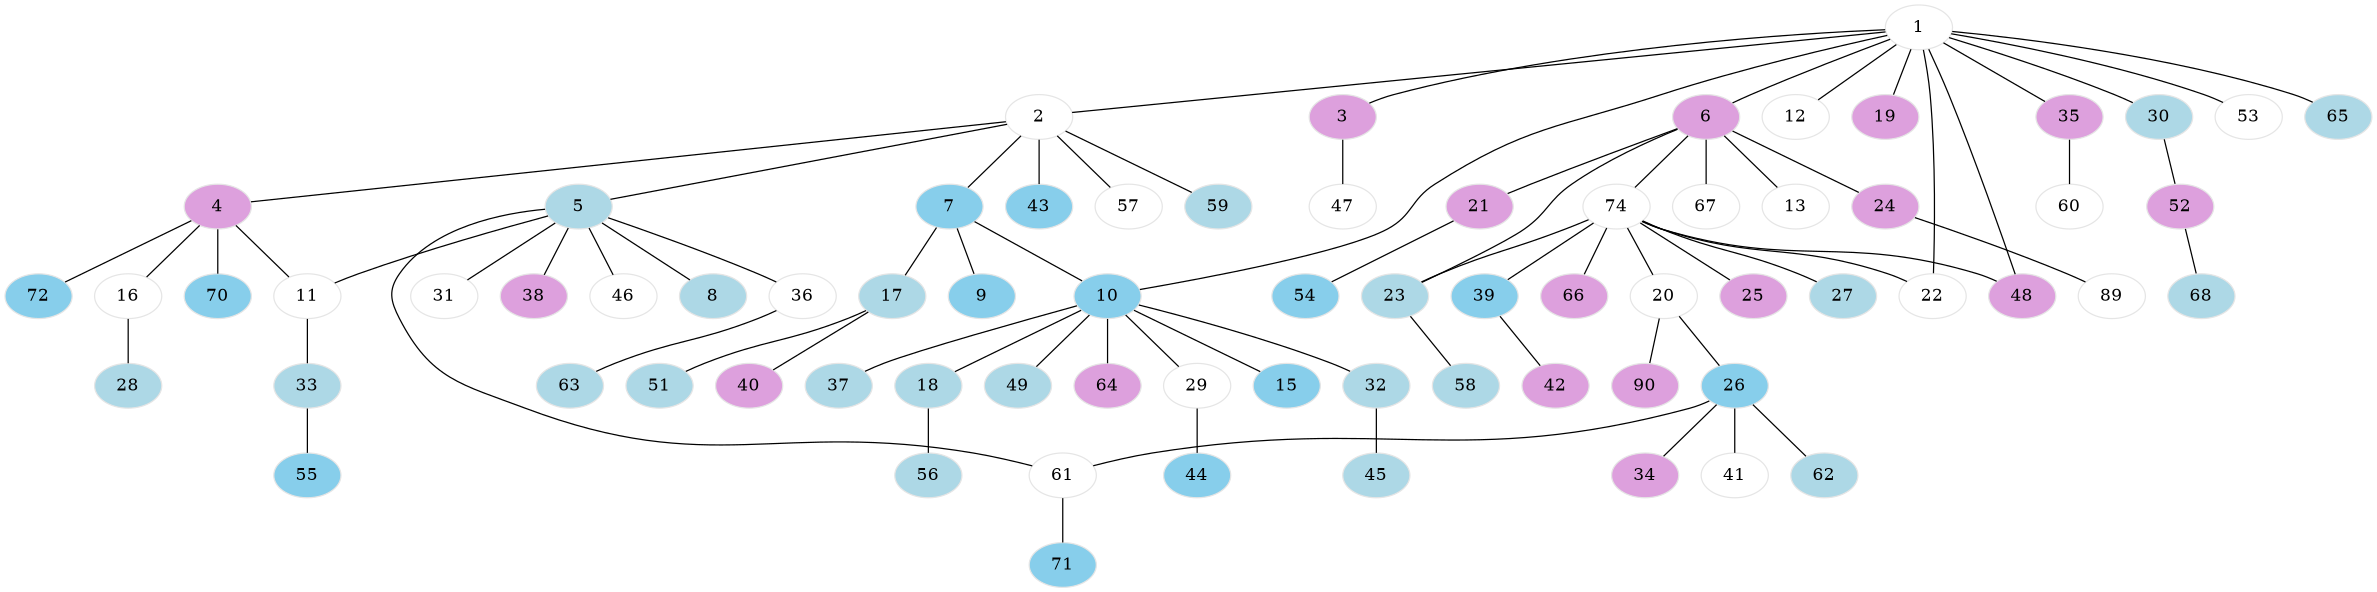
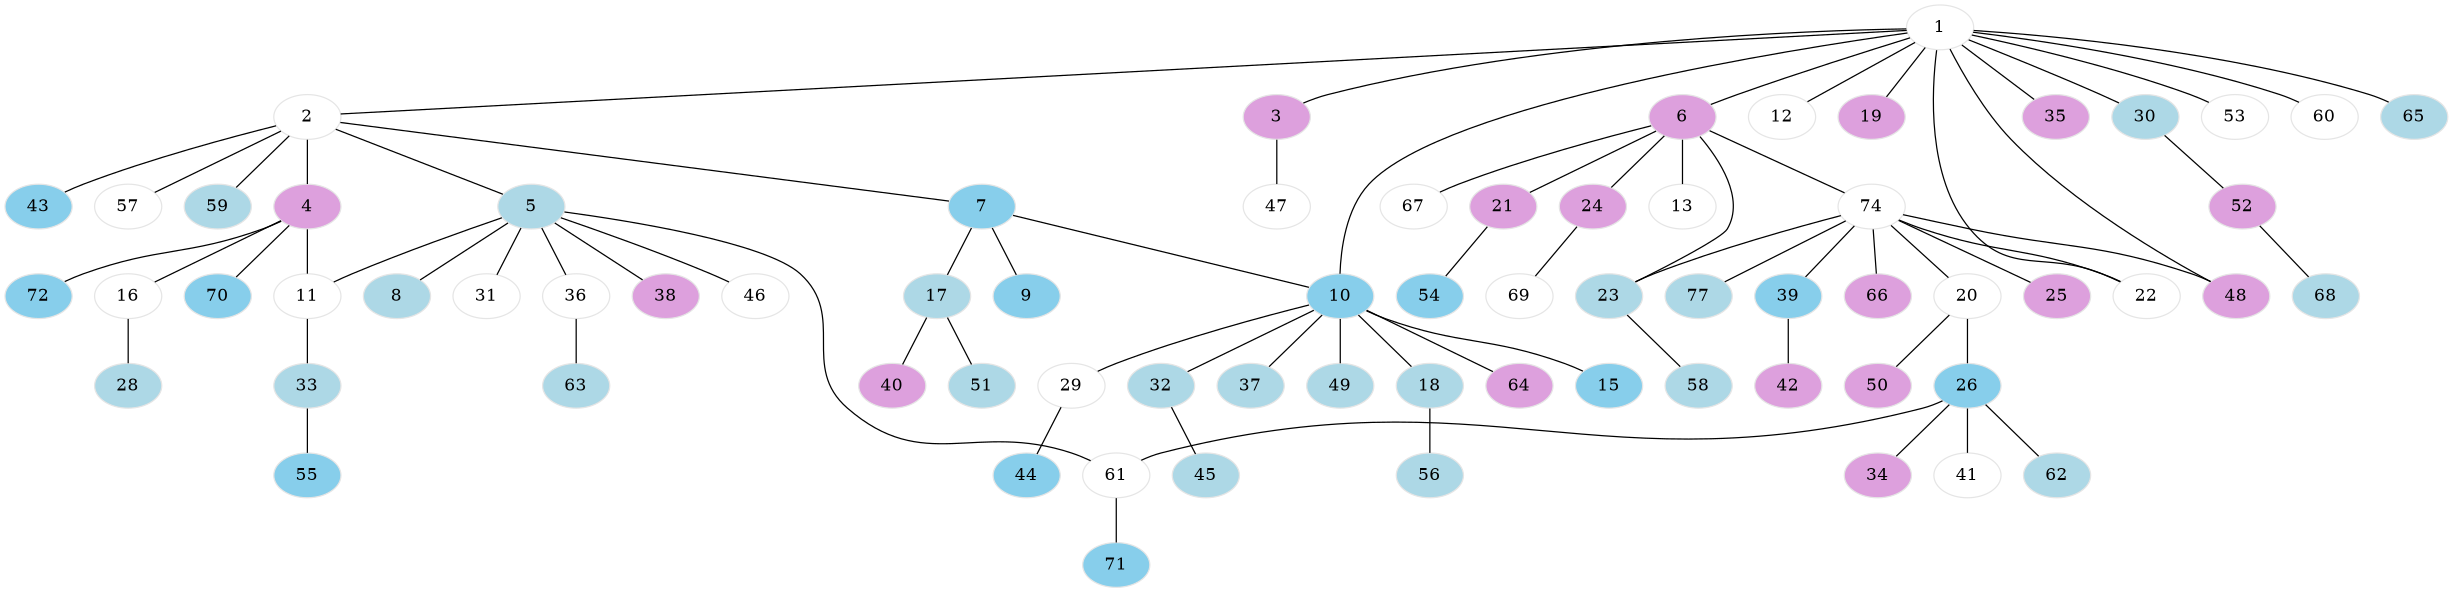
edge "35" -- "60": now "1" -- "60"
node "27": label "27" -> "77"
node "89": label "89" -> "69"
node "90": label "90" -> "50"
